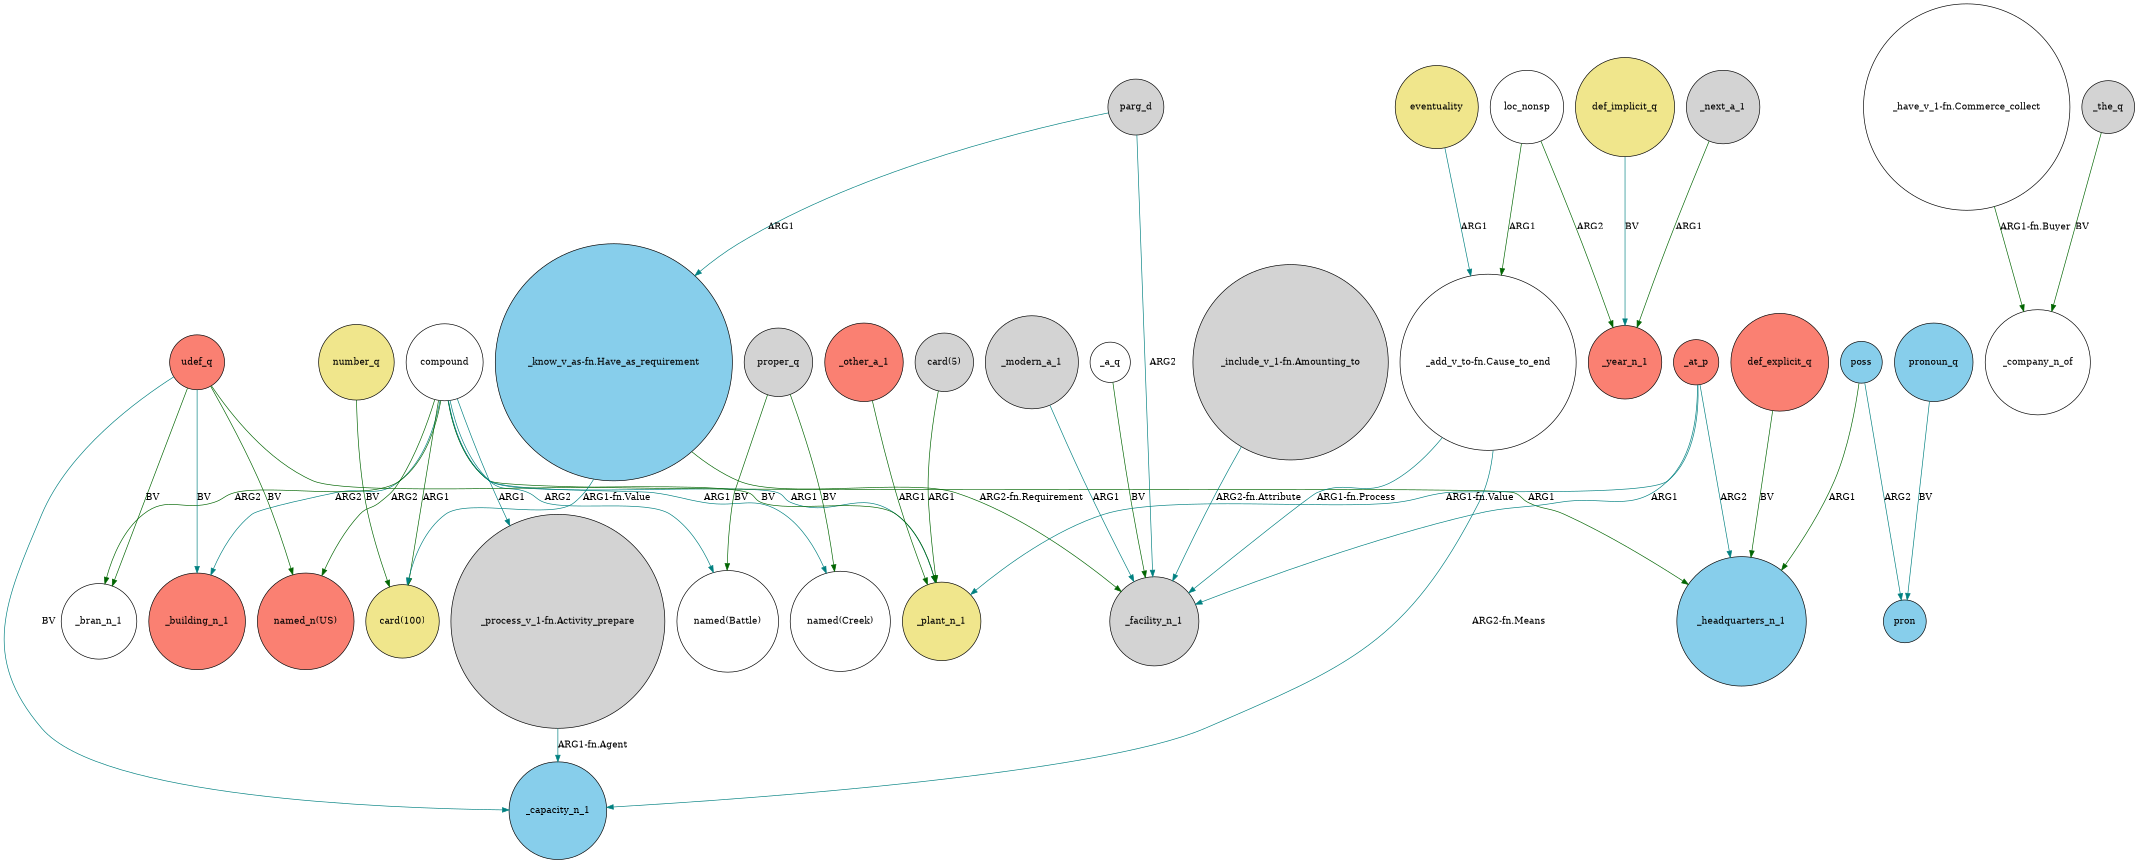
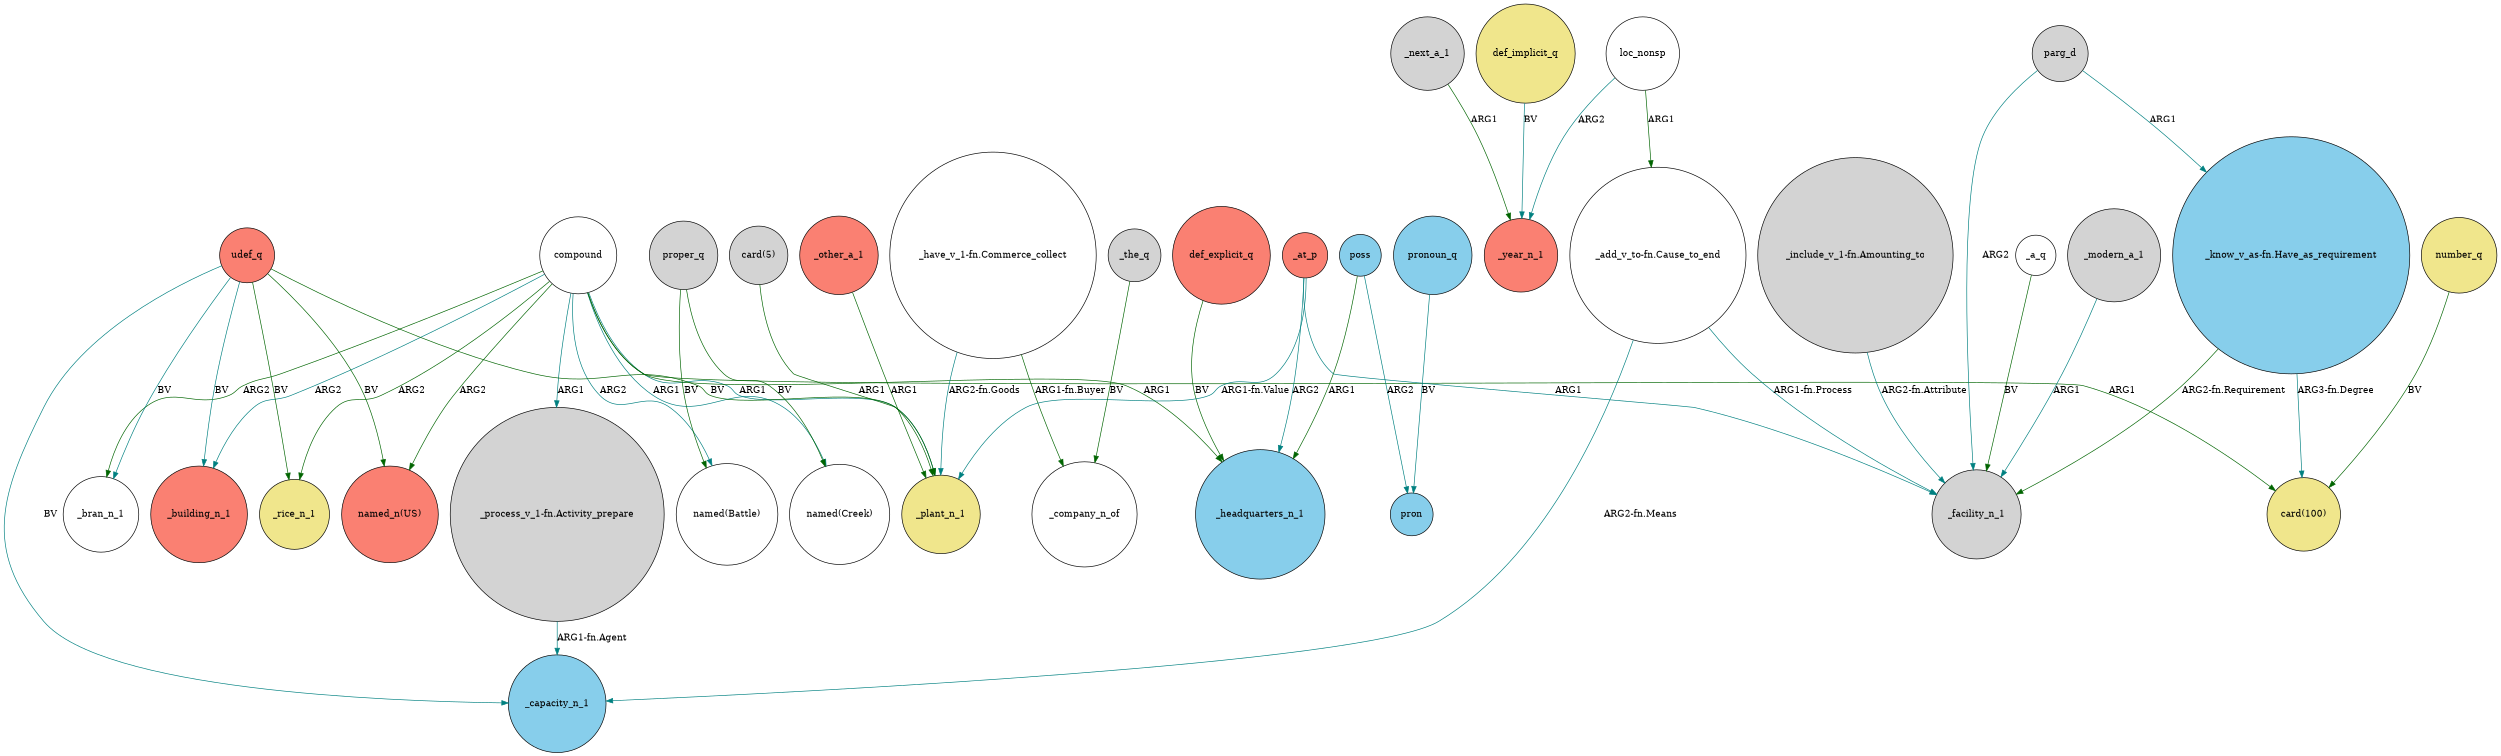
node "eventuality": removed
edge "loc_nonsp" -> "_year_n_1": color darkgreen -> teal
edge "_have_v_1-fn.Commerce_collect" -> "_plant_n_1": added, label "ARG2-fn.Goods"
edge "udef_q" -> "_bran_n_1": color darkgreen -> teal
edge "_know_v_as-fn.Have_as_requirement" -> "card(100)": label "ARG1-fn.Value" -> "ARG3-fn.Degree"
node "_rice_n_1": added
